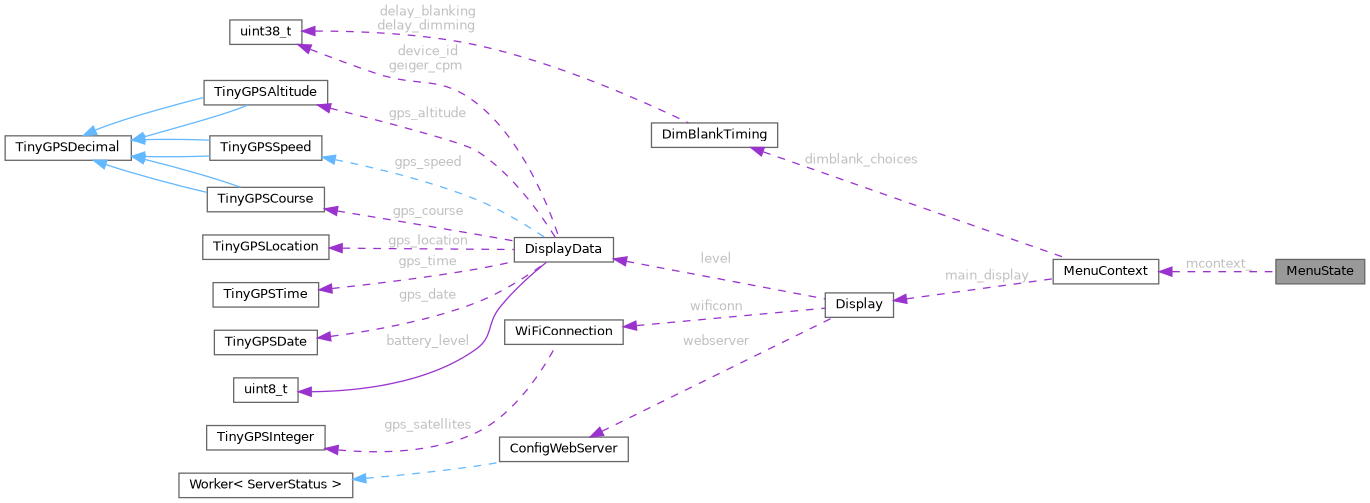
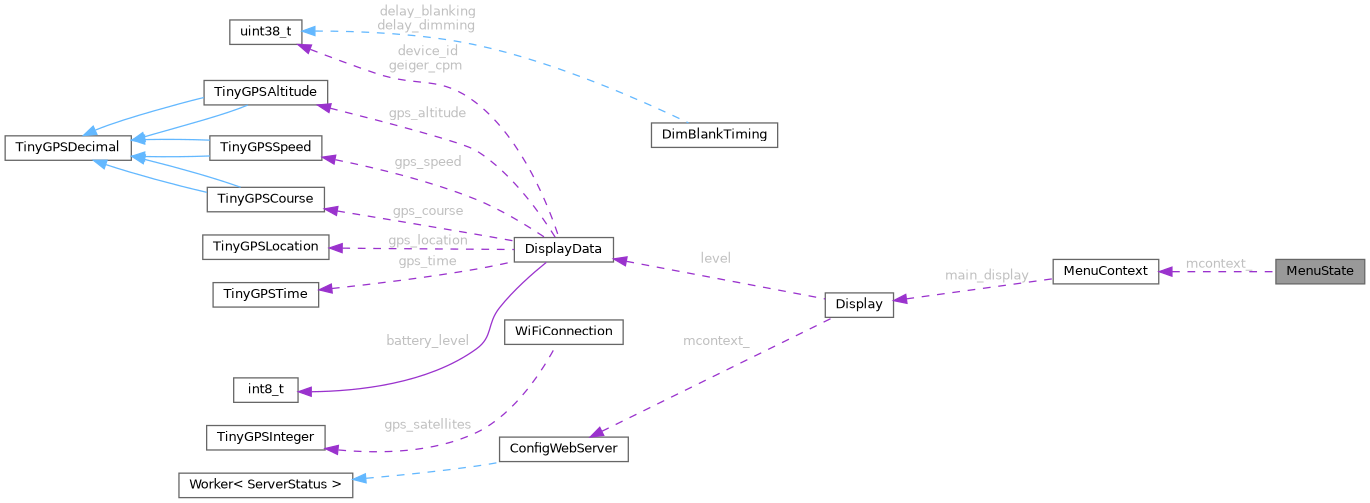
edge "DimBlankTiming" -> "uint38_t": color darkorchid3 -> steelblue1
edge "DisplayData" -> "TinyGPSSpeed": color steelblue1 -> darkorchid3
edge "MenuContext" -> "DimBlankTiming": removed, label "dimblank_choices"
edge "Display" -> "WiFiConnection": removed, label "wificonn"
node "TinyGPSDate": removed
edge "Display" -> "ConfigWebServer": label " webserver" -> " mcontext_"
node "uint8_t": label "uint8_t" -> "int8_t"
